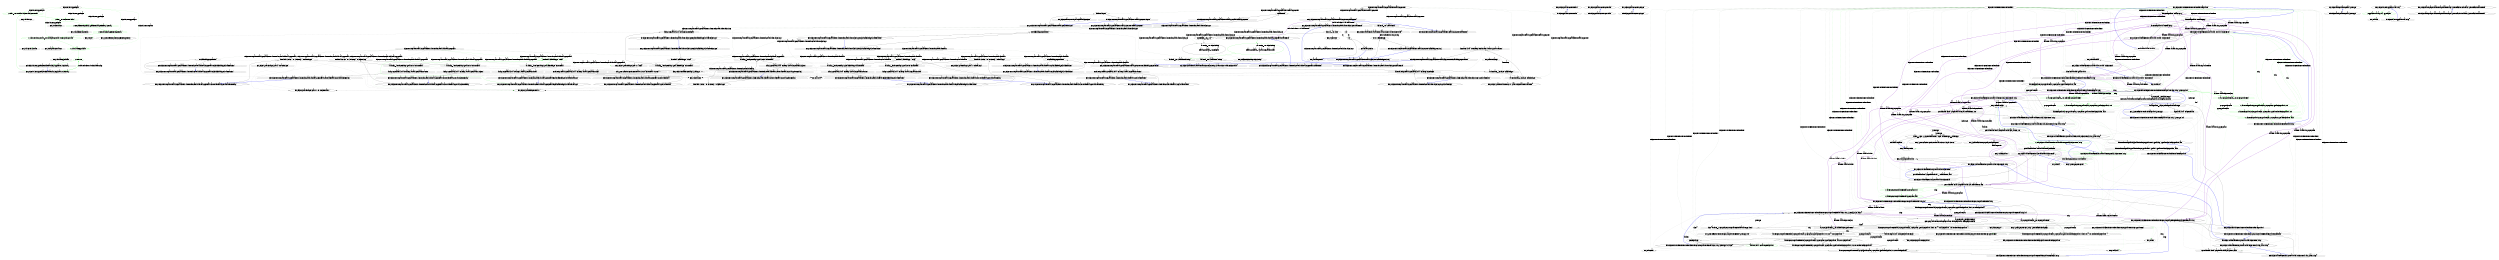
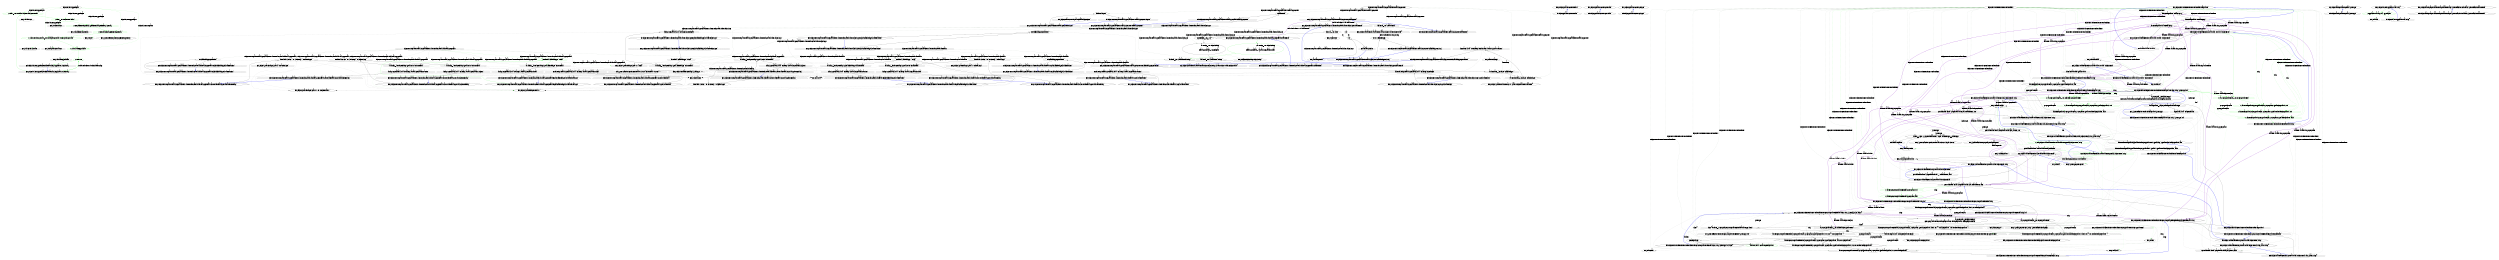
edge "Entry Unk.LoadModules" -> "GetModuleLoader(kernel).LoadModules(assemblyOrFileName)": label "attributes" -> "System.Type"
